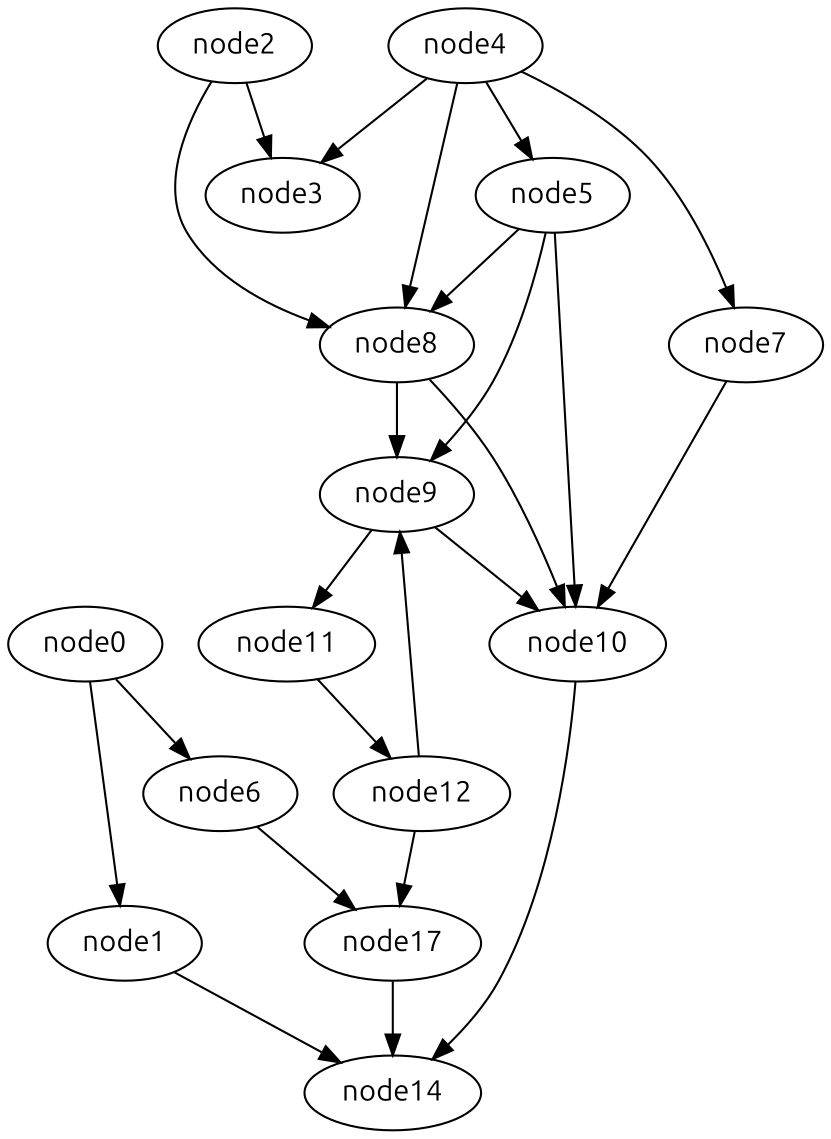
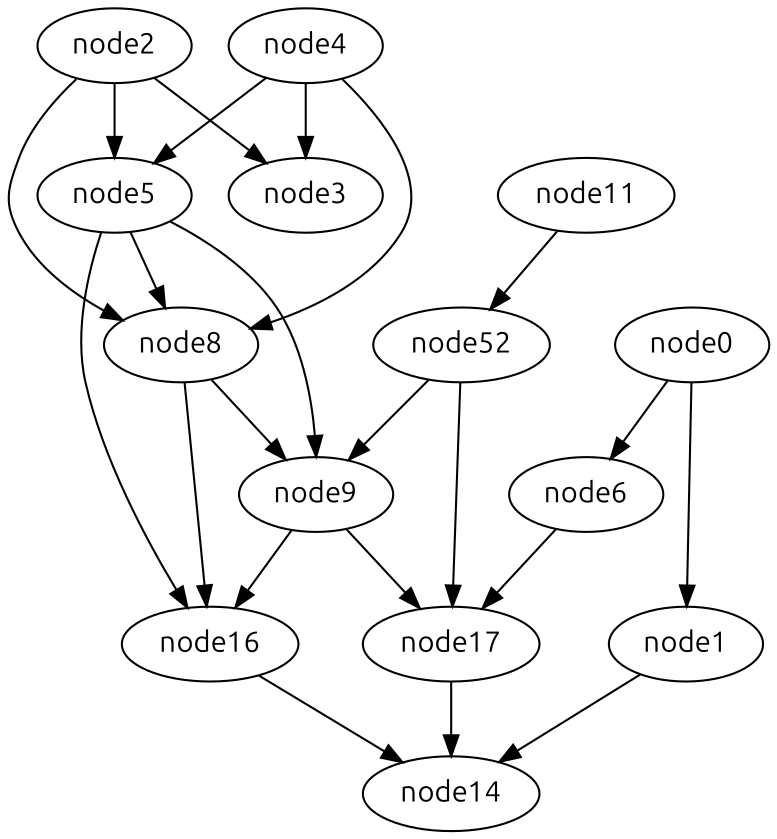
edge "node2" -> "node5": added
node "node7": removed
edge "node9" -> "node11": now "node9" -> "node17"
node "node10": label "node10" -> "node16"
node "node12": label "node12" -> "node52"
